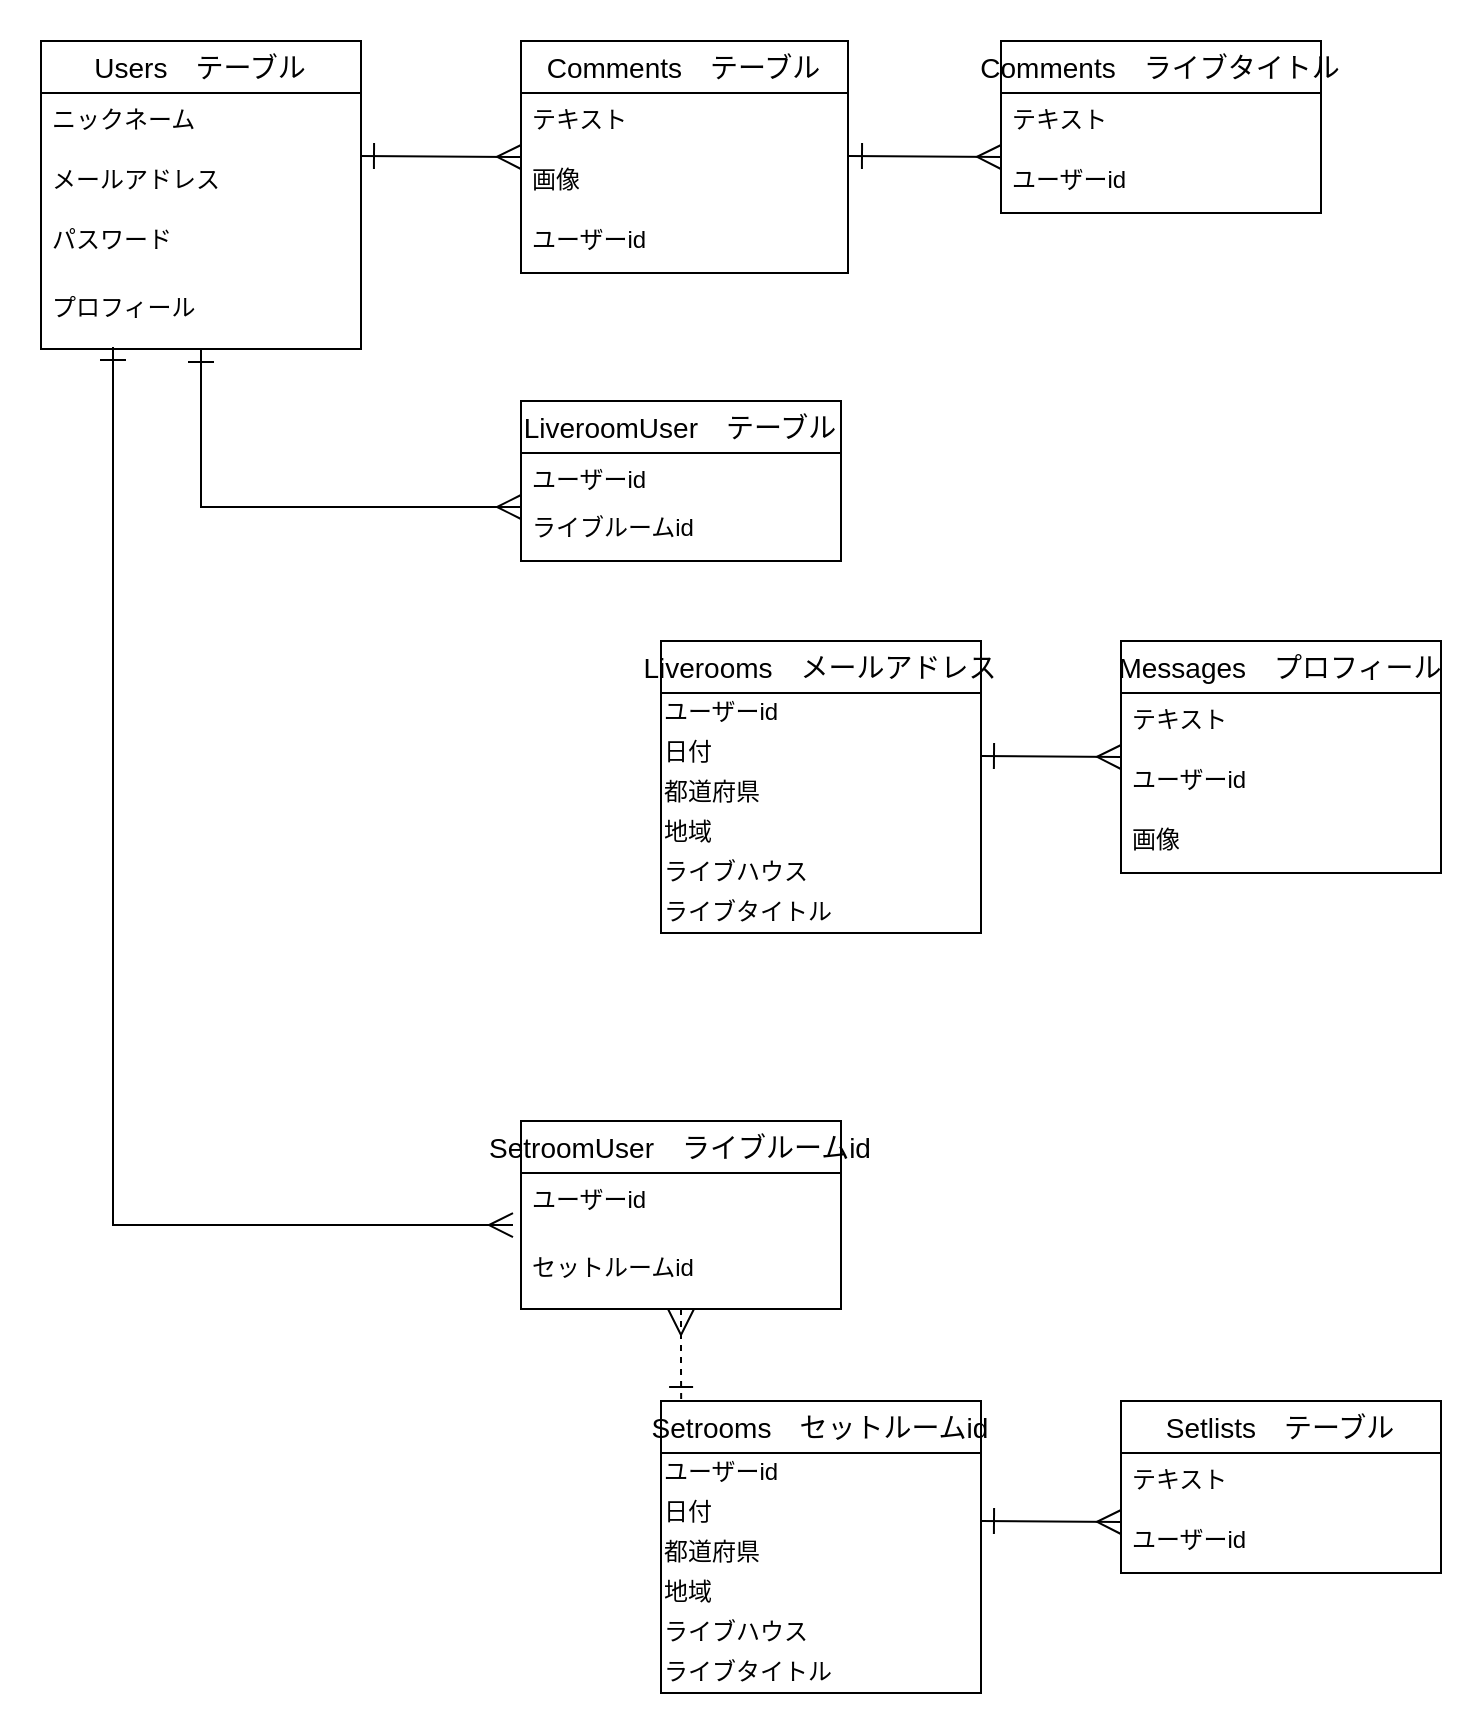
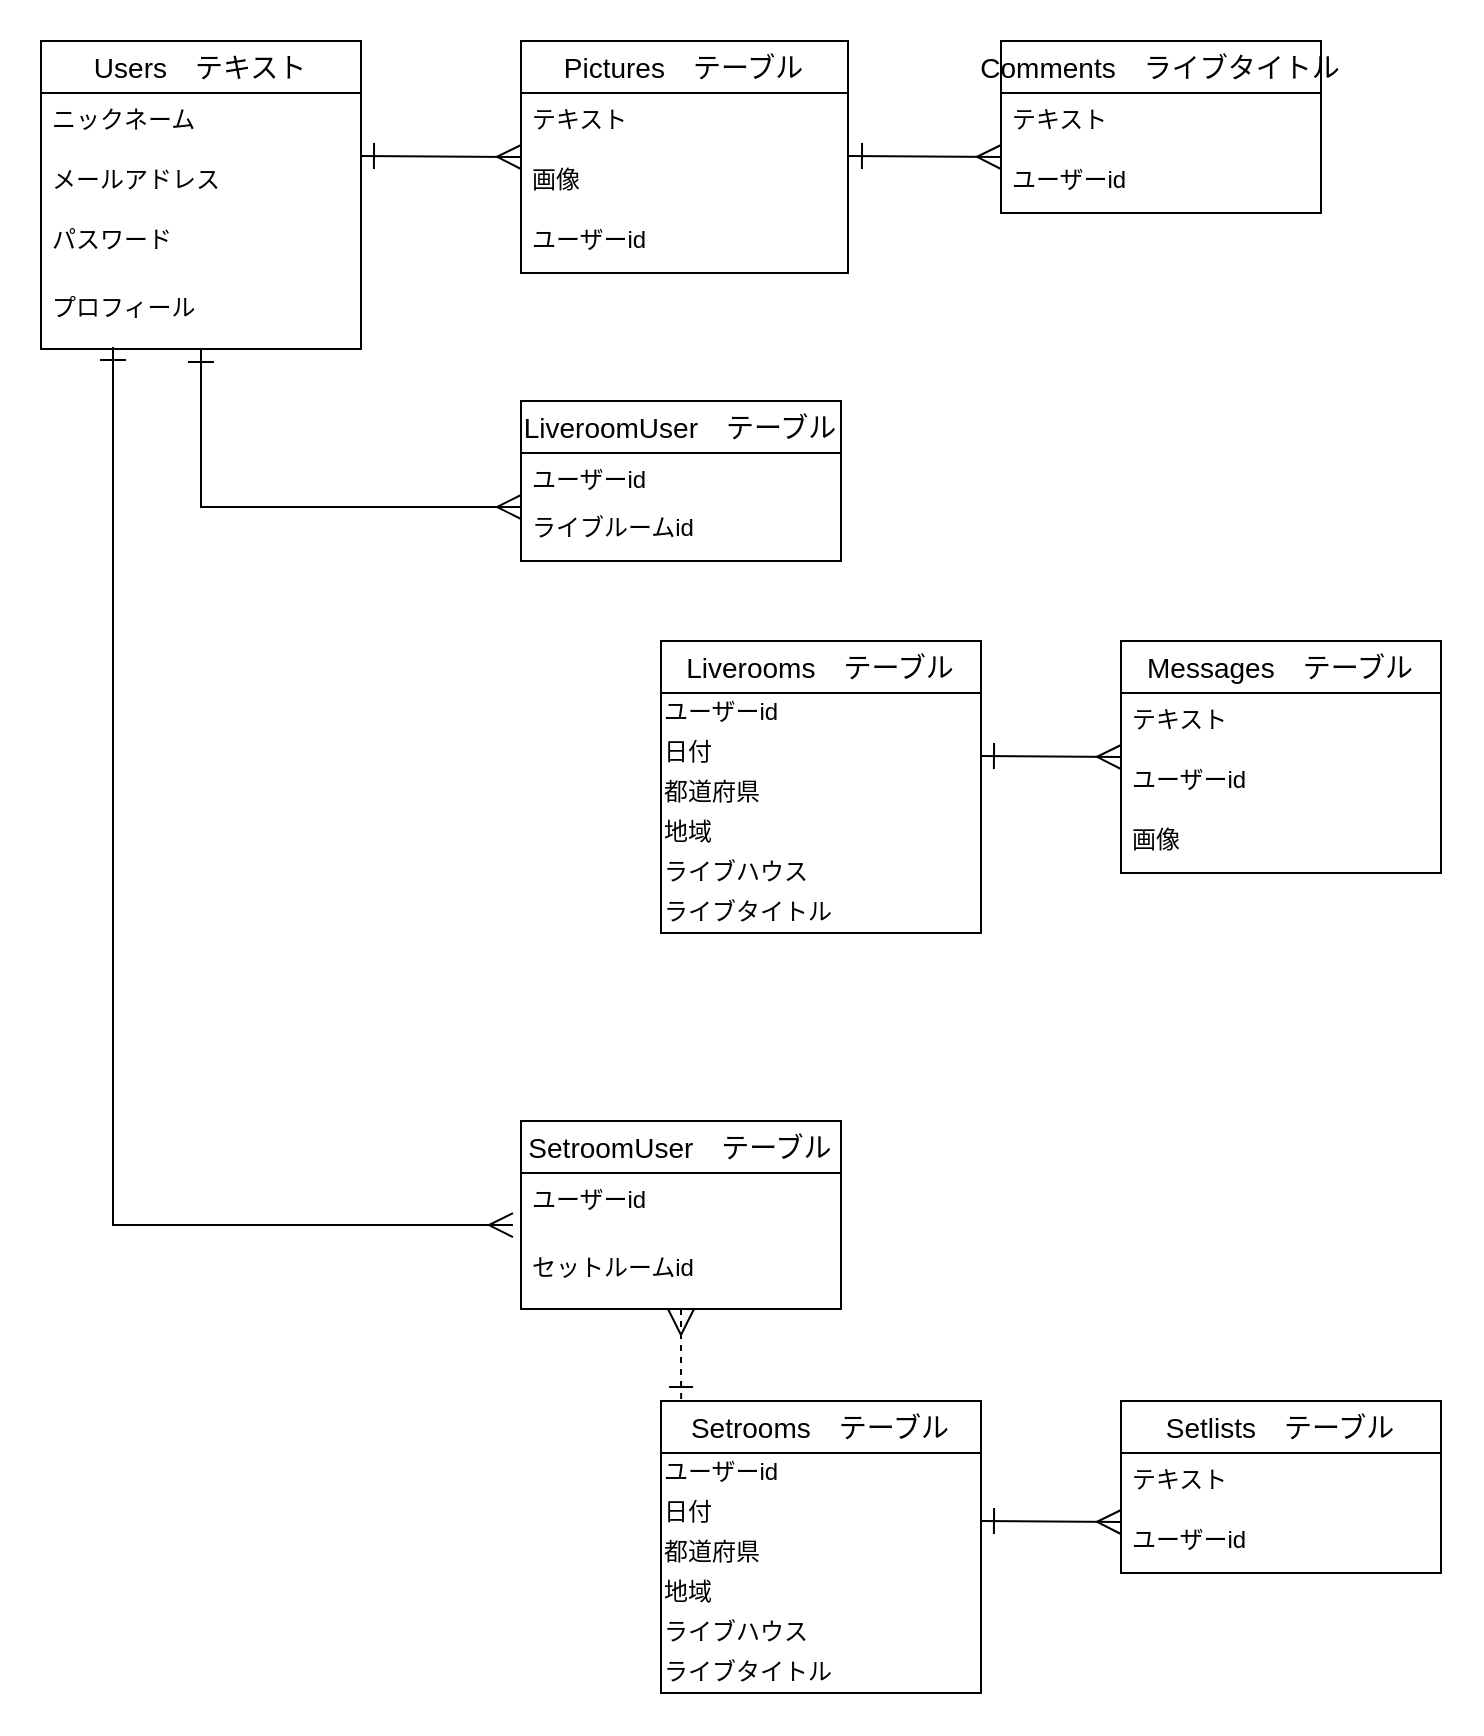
node "Users テーブル": label "Users テーブル" -> "Users テキスト"
node "Comments テーブル": label "Comments テーブル" -> "Pictures テーブル"
node "Liverooms メールアドレス": label "Liverooms メールアドレス" -> "Liverooms テーブル"
node "Messages プロフィール": label "Messages プロフィール" -> "Messages テーブル"
node "SetroomUser ライブルームid": label "SetroomUser ライブルームid" -> "SetroomUser テーブル"
node "Setrooms セットルームid": label "Setrooms セットルームid" -> "Setrooms テーブル"
